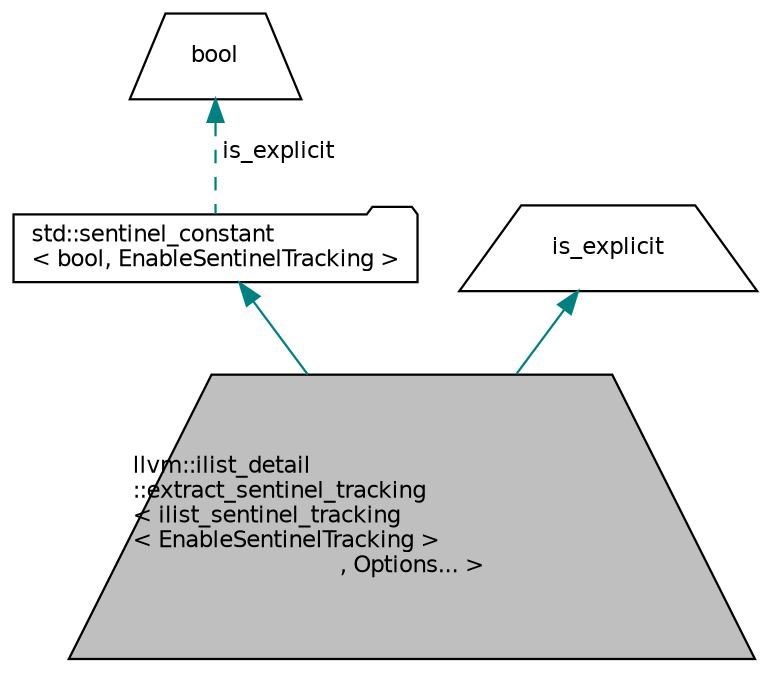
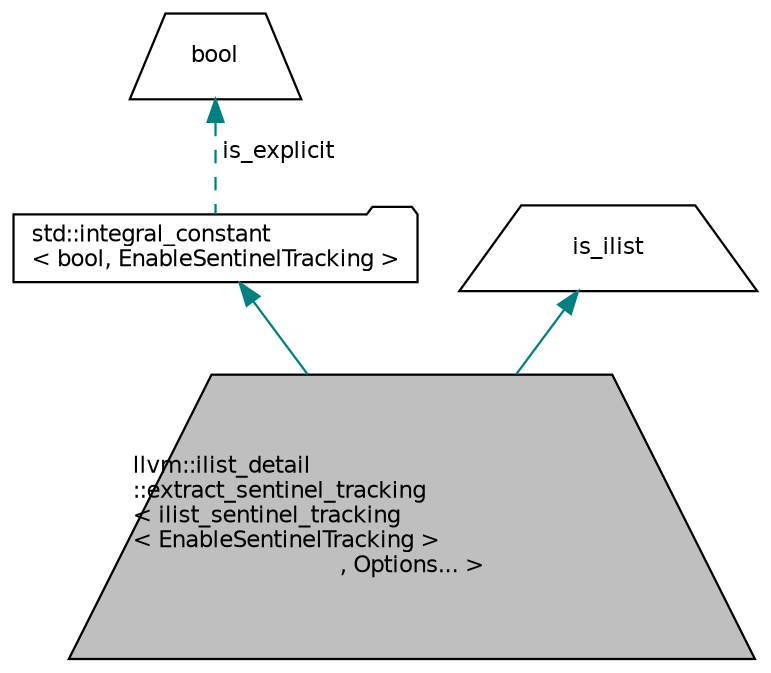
node "std::sentinel_constant < bool, EnableSentinelTracking >": label "std::sentinel_constant < bool, EnableSentinelTracking >" -> "std::integral_constant < bool, EnableSentinelTracking >"
node "is_explicit": label "is_explicit" -> "is_ilist"
